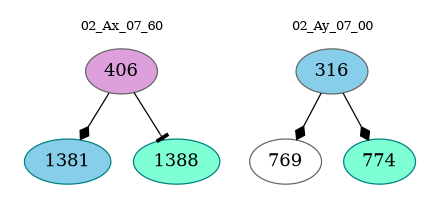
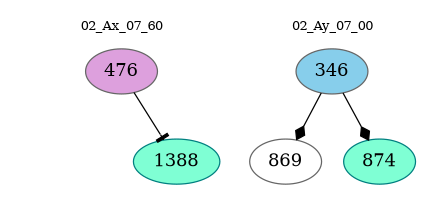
node "406": label "406" -> "476"
node "316": label "316" -> "346"
node "1381": removed
node "769": label "769" -> "869"
node "774": label "774" -> "874"
